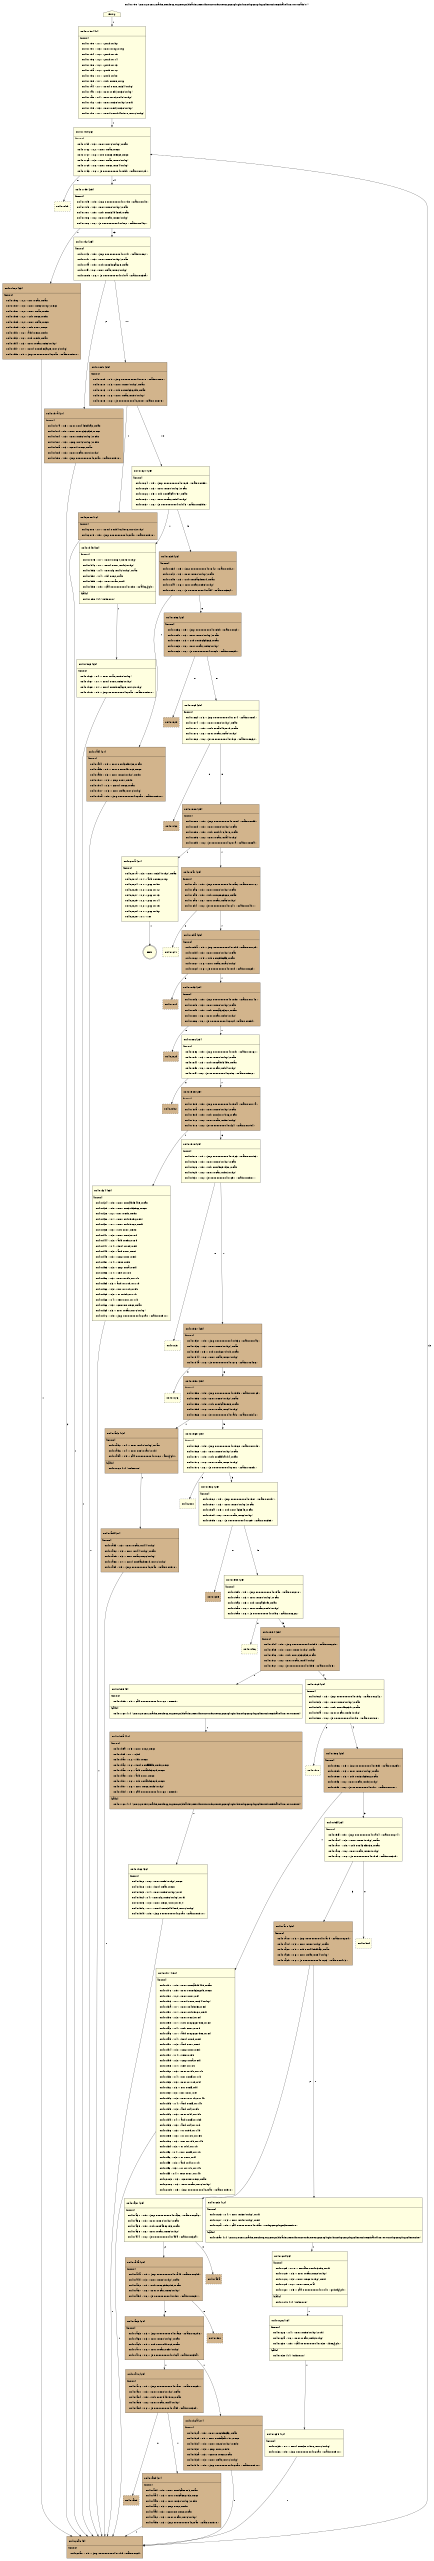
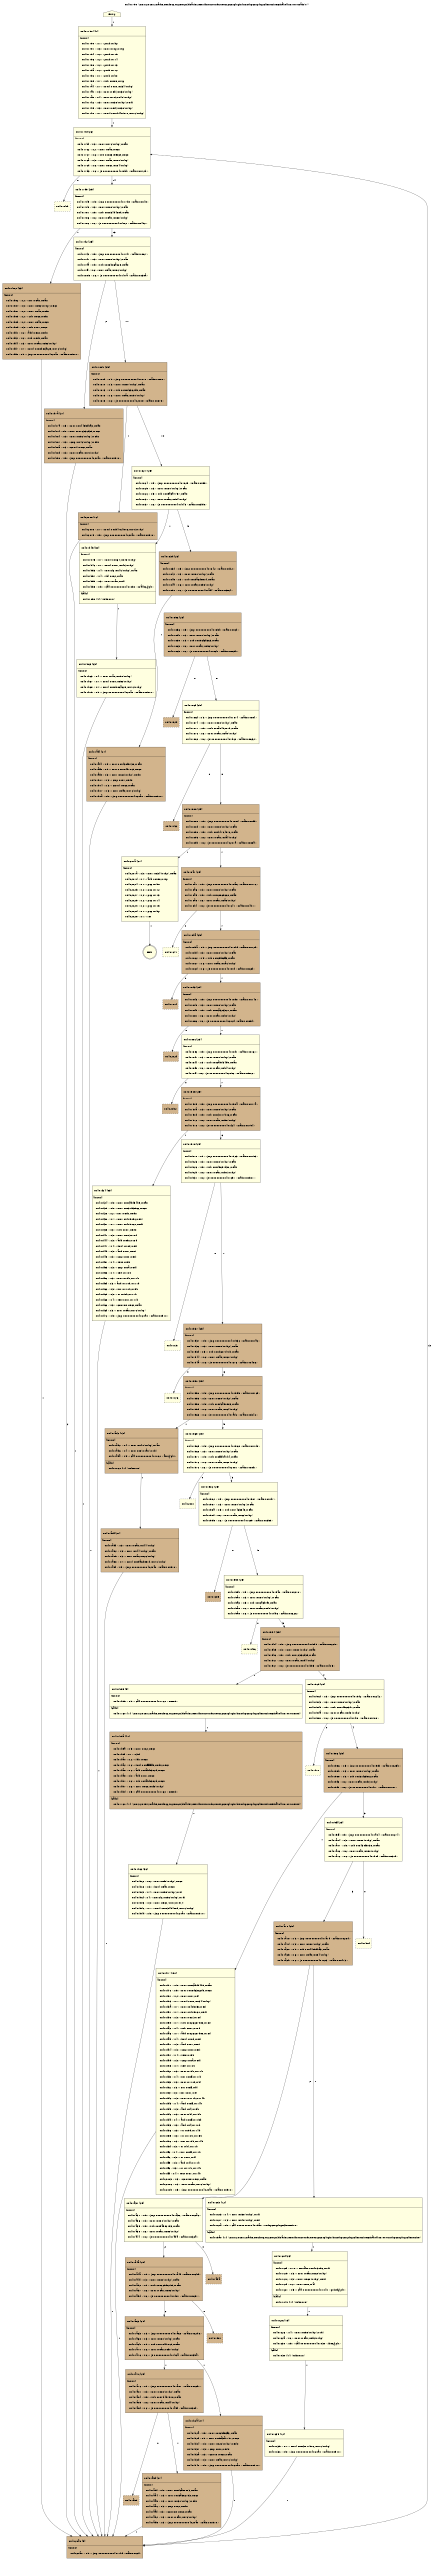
edge "0x40183d [25]" -> "0x401856 [25]": removed, label "8"
